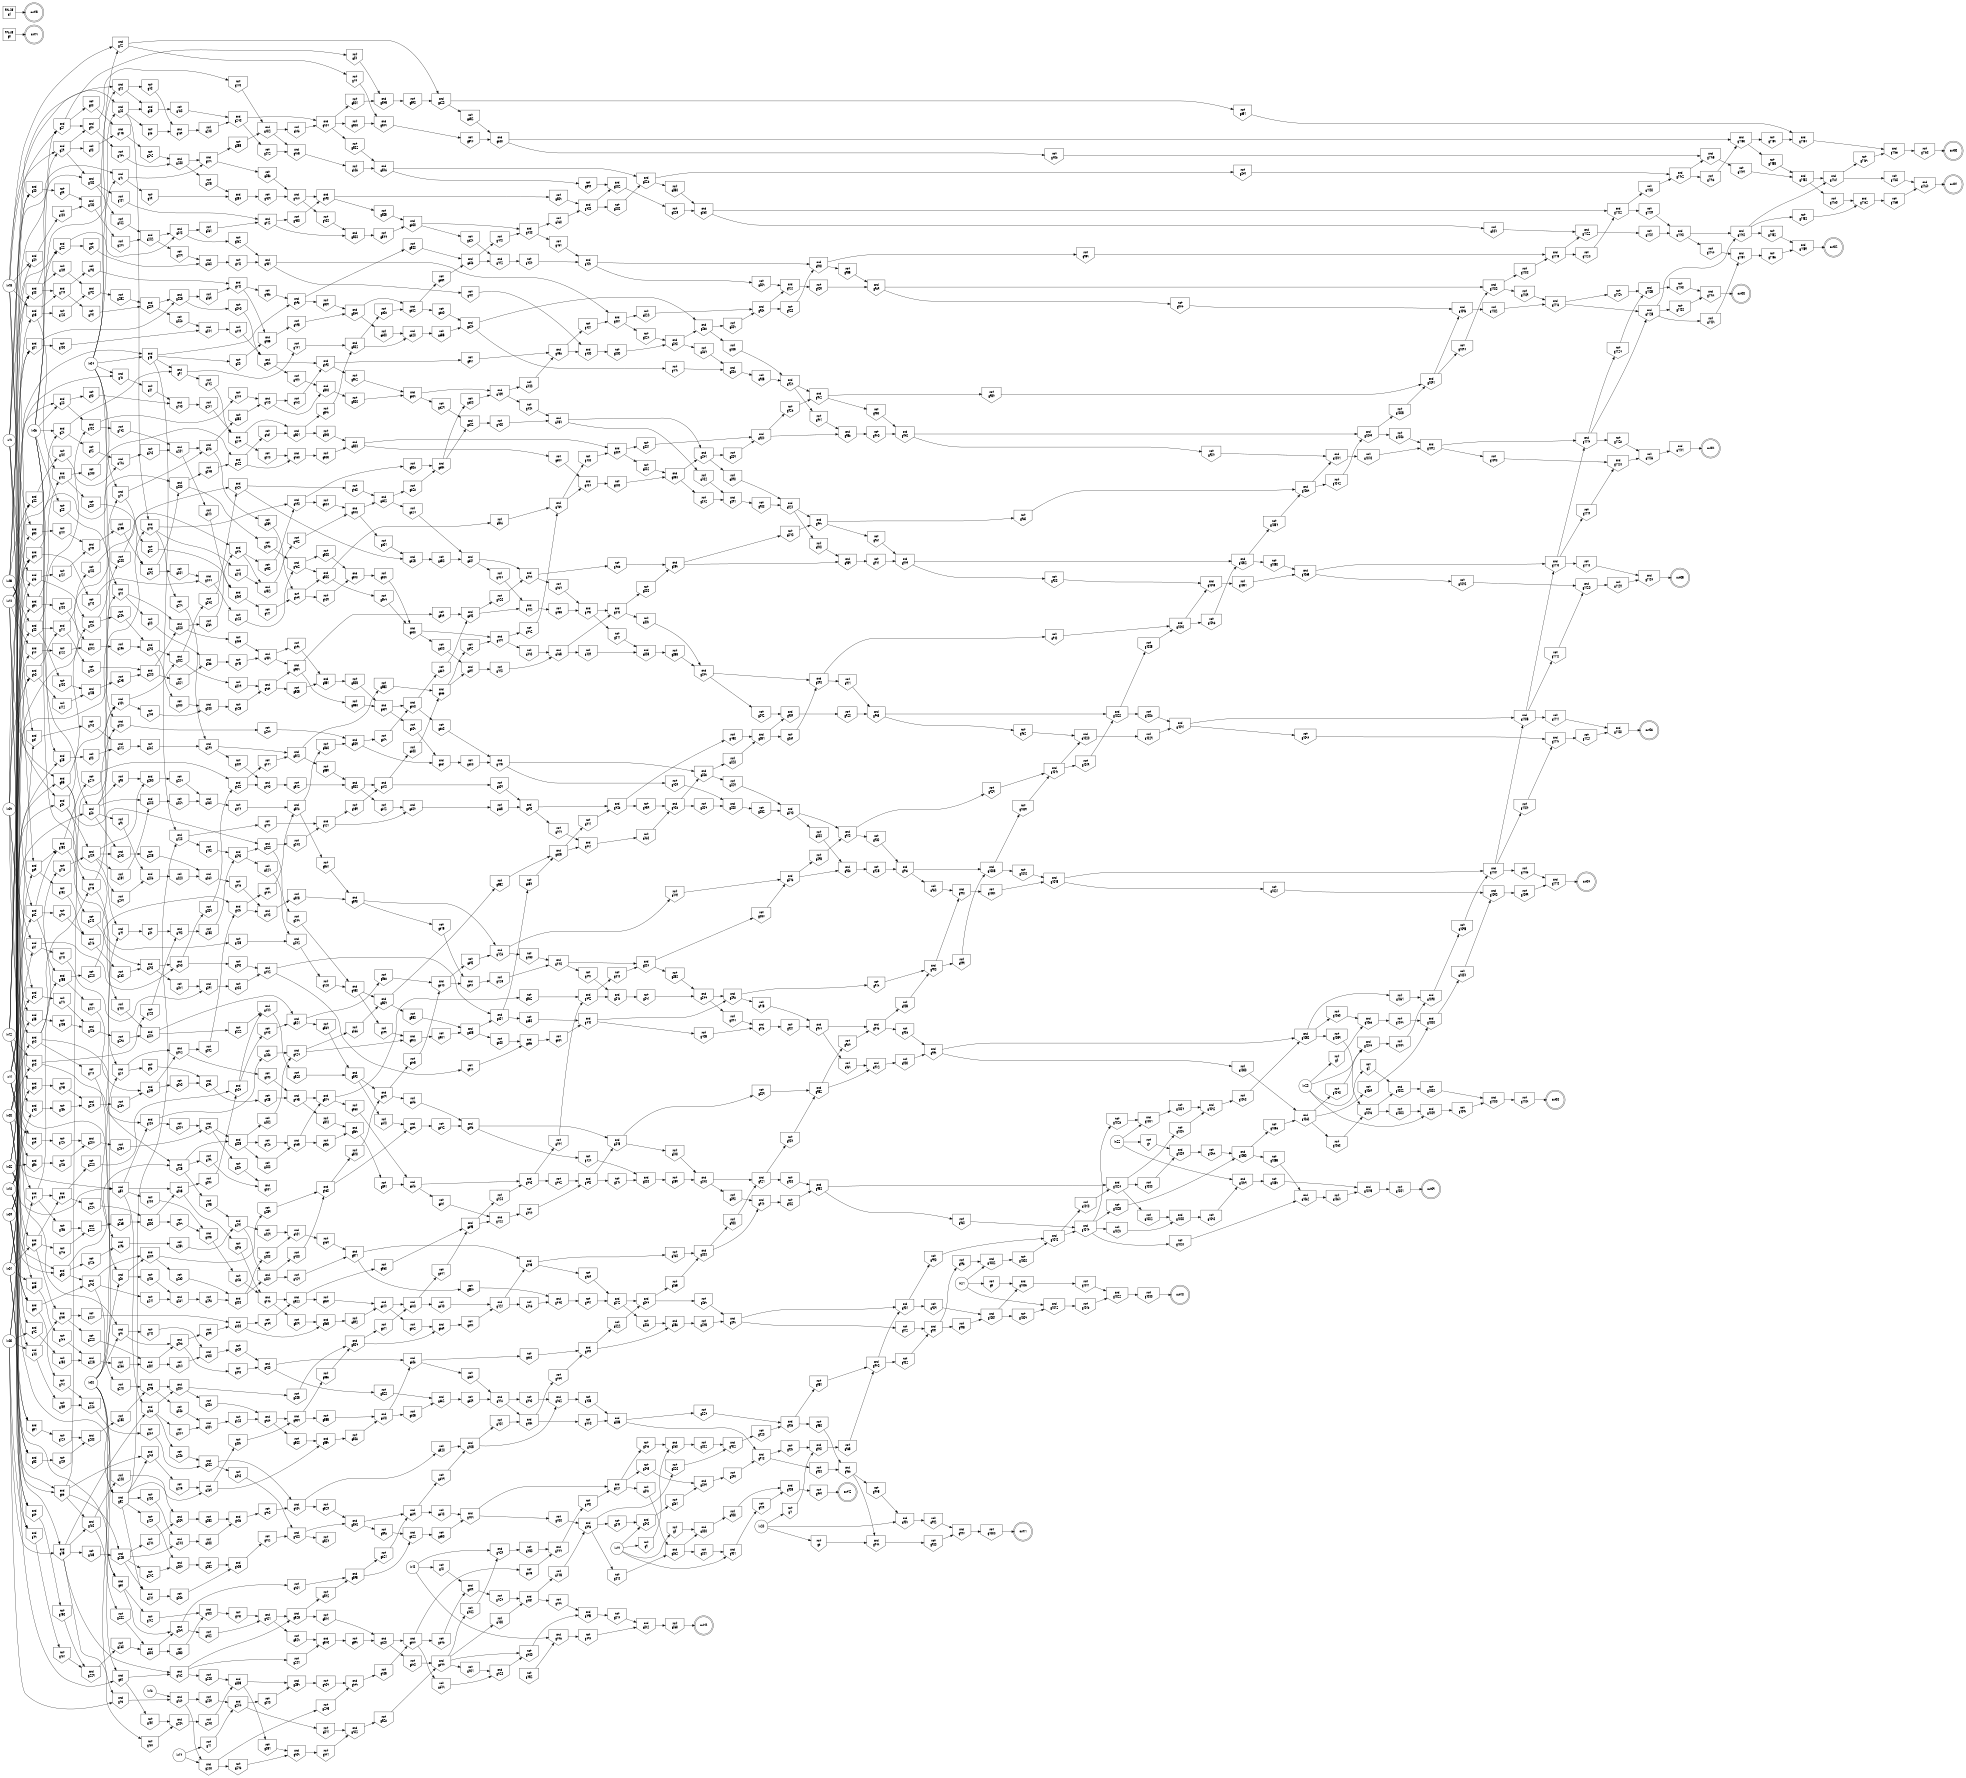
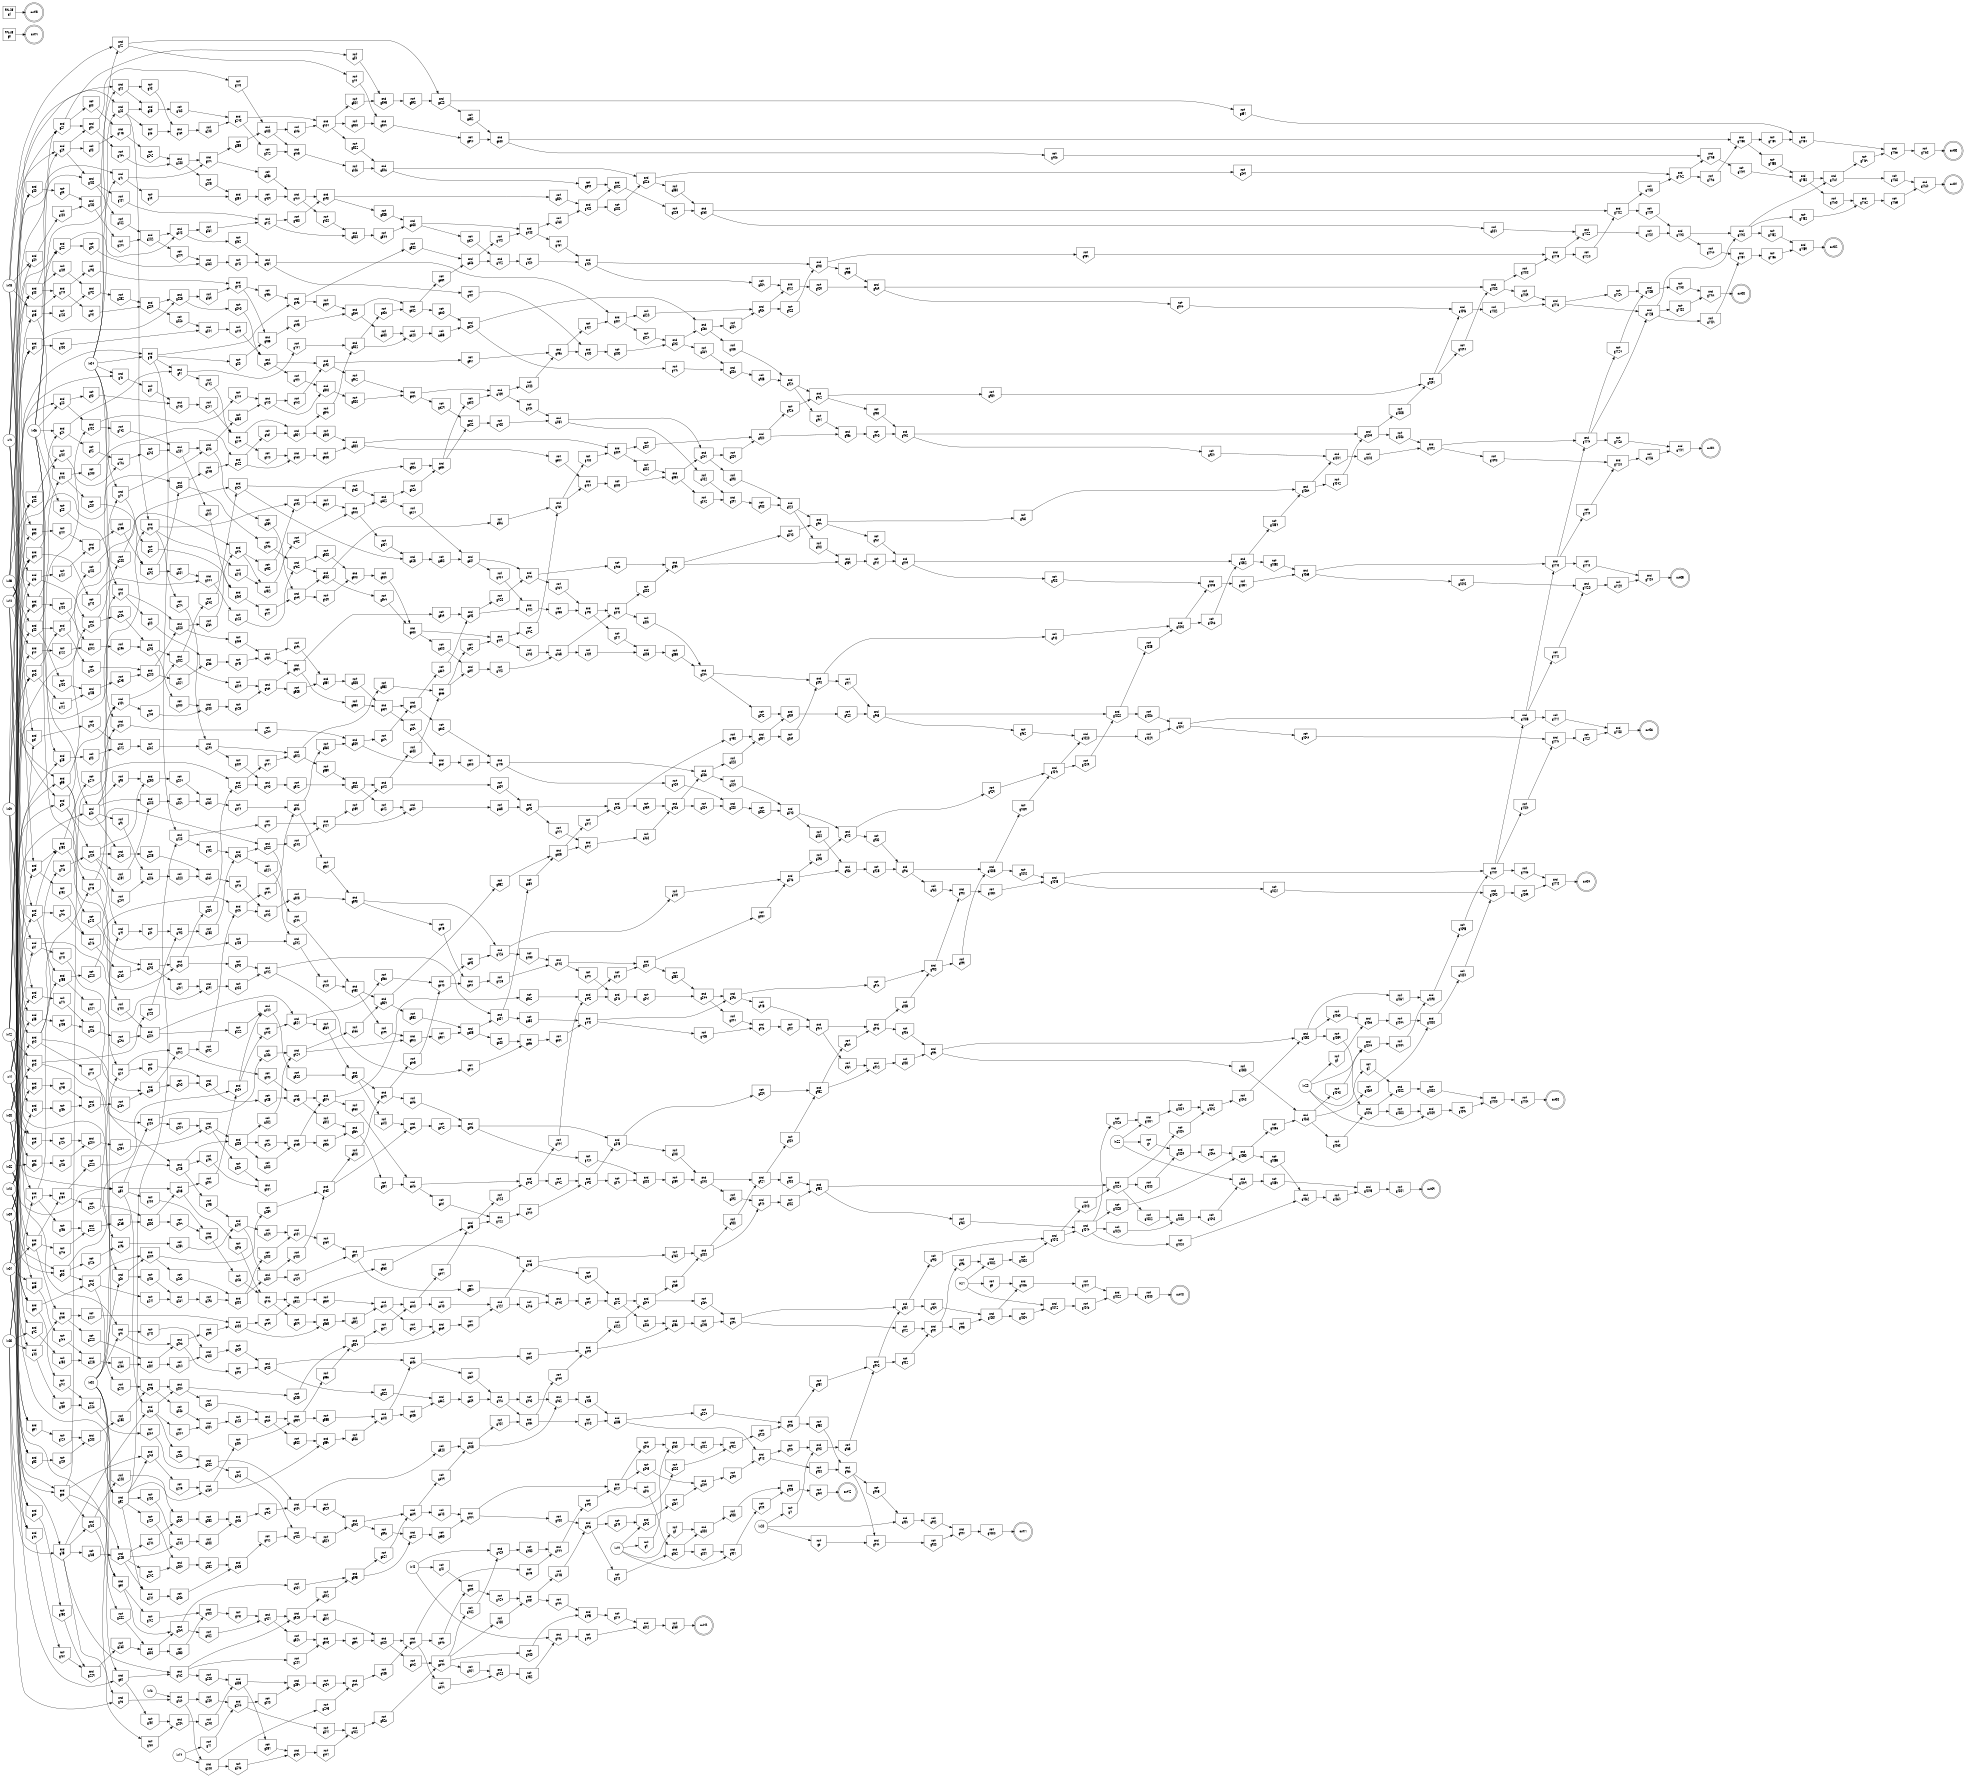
node "and g402": label "and g402" -> "and g408"
edge "not g1126" -> "not g1136": now "not g1126" -> "and g1141"
node "out g449": label "out g449" -> "and g449"
edge "and g483" -> "and g573": now "not g527" -> "and g573"
edge "and g728" -> "not g700": now "and g728" -> "not g752"
